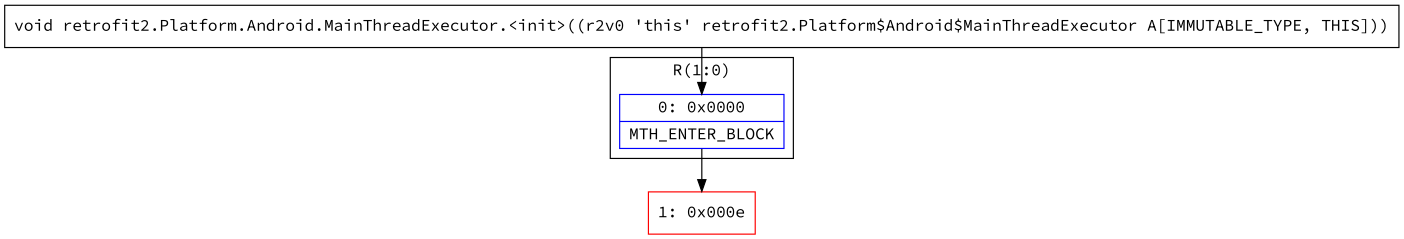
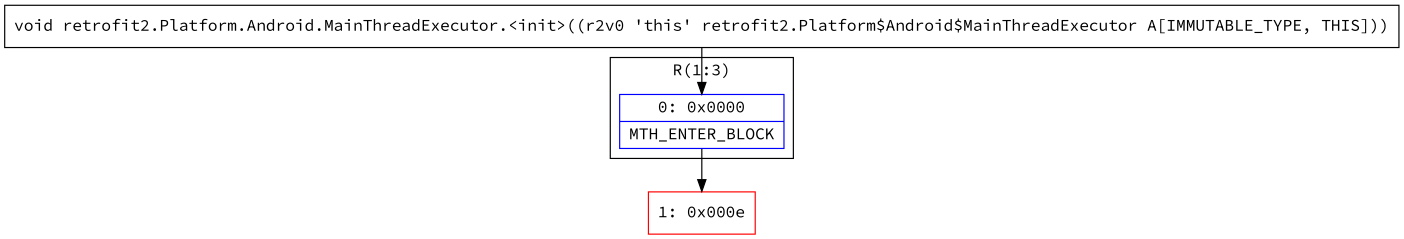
cluster "R(1:0)": label "R(1:0)" -> "R(1:3)"
